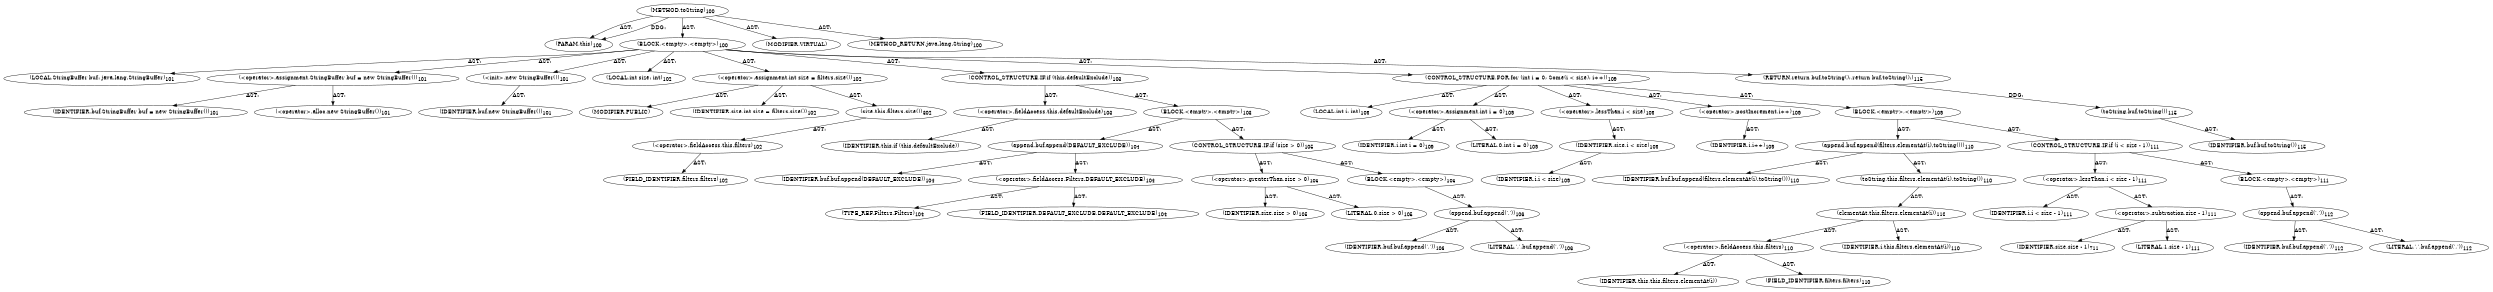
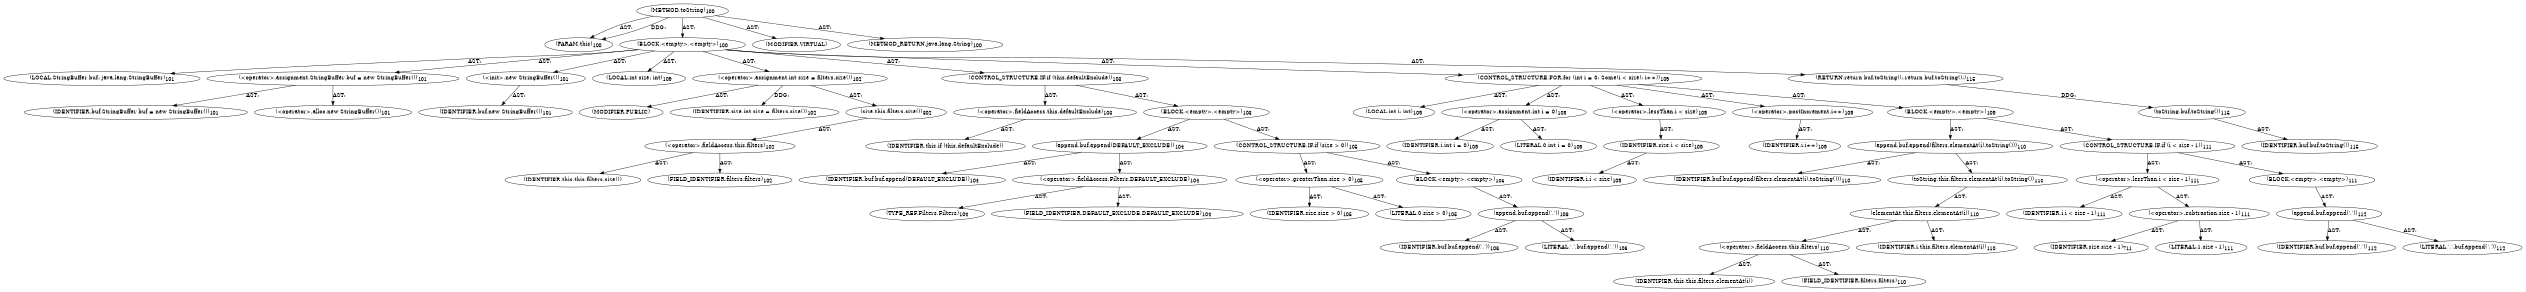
node "(LOCAL,int size: int)": text "102" -> "109"
edge "(<operator>.assignment,int size = filters.size())" -> "(IDENTIFIER,size,int size = filters.size())": label "AST: " -> "DDG: "
node "(IDENTIFIER,this,this.filters.size())": added
